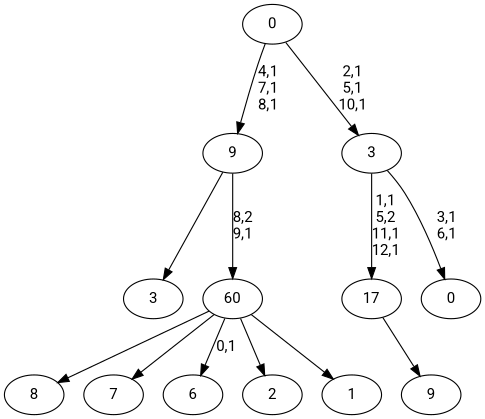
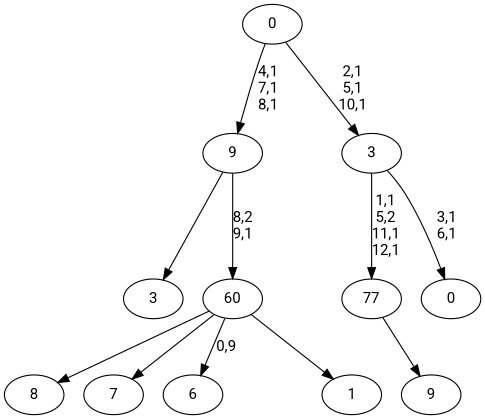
node "17": label "17" -> "77"
edge "60" -> "6": label "0,1" -> "0,9"
node "2": removed
